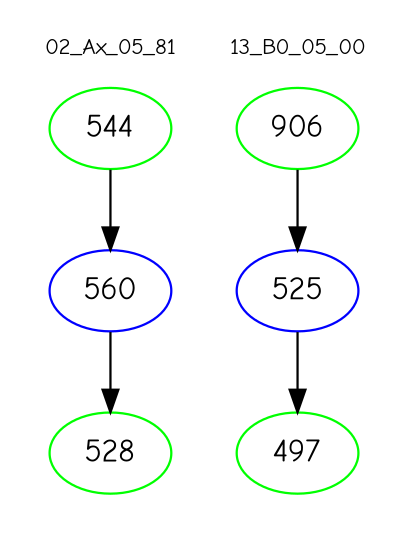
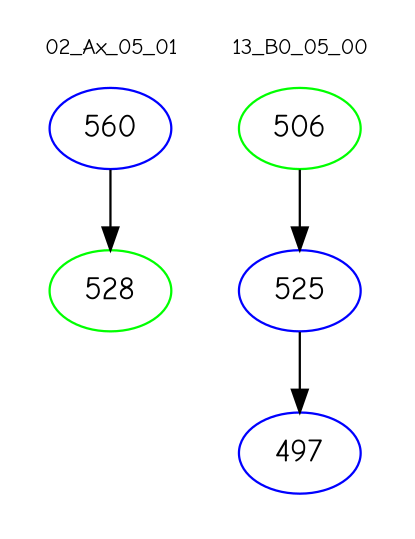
cluster "02_Ax_05_81": label "02_Ax_05_81" -> "02_Ax_05_01"
node "544": removed
node "906": label "906" -> "506"
node "497": color green -> blue
